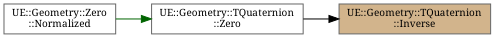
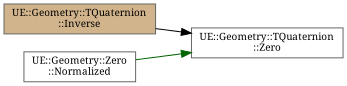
edge "UE::Geometry::TQuaternion ::Zero" -> "UE::Geometry::TQuaternion ::Inverse": reversed
